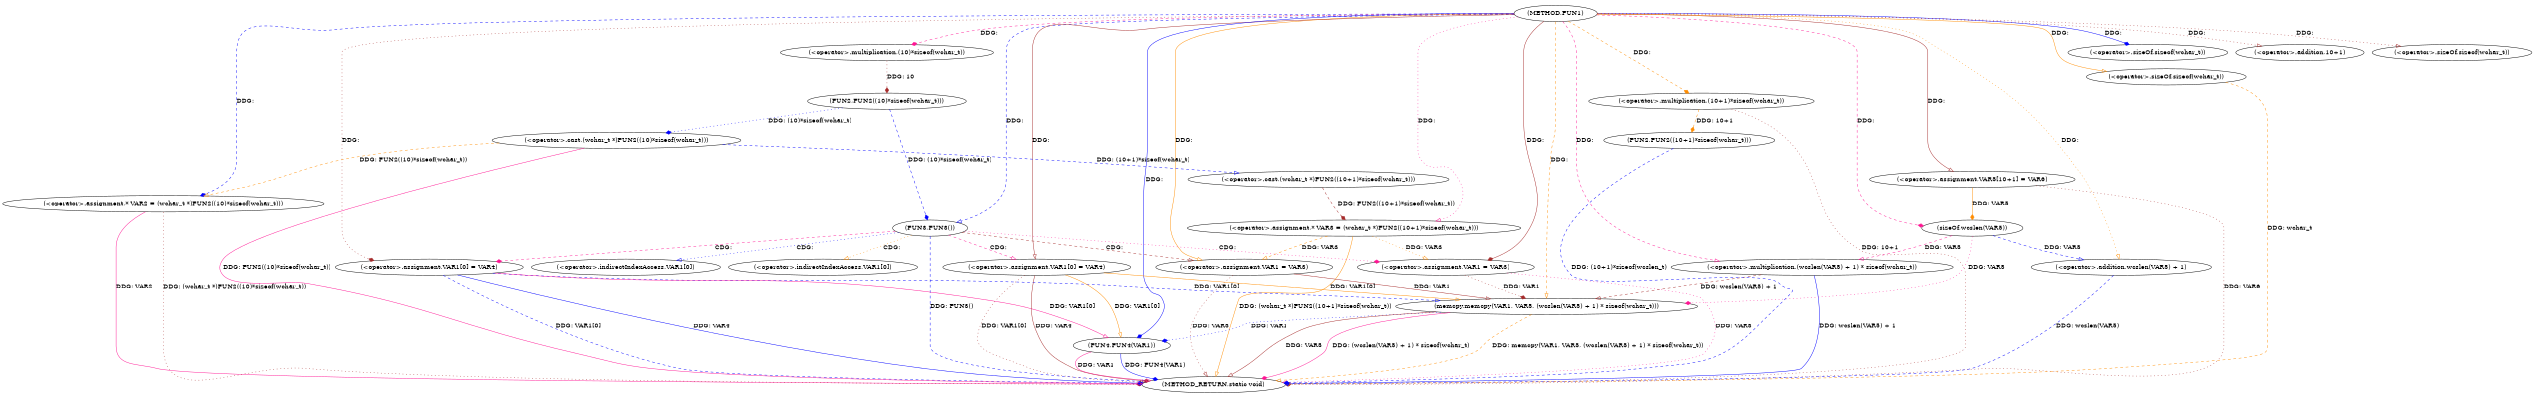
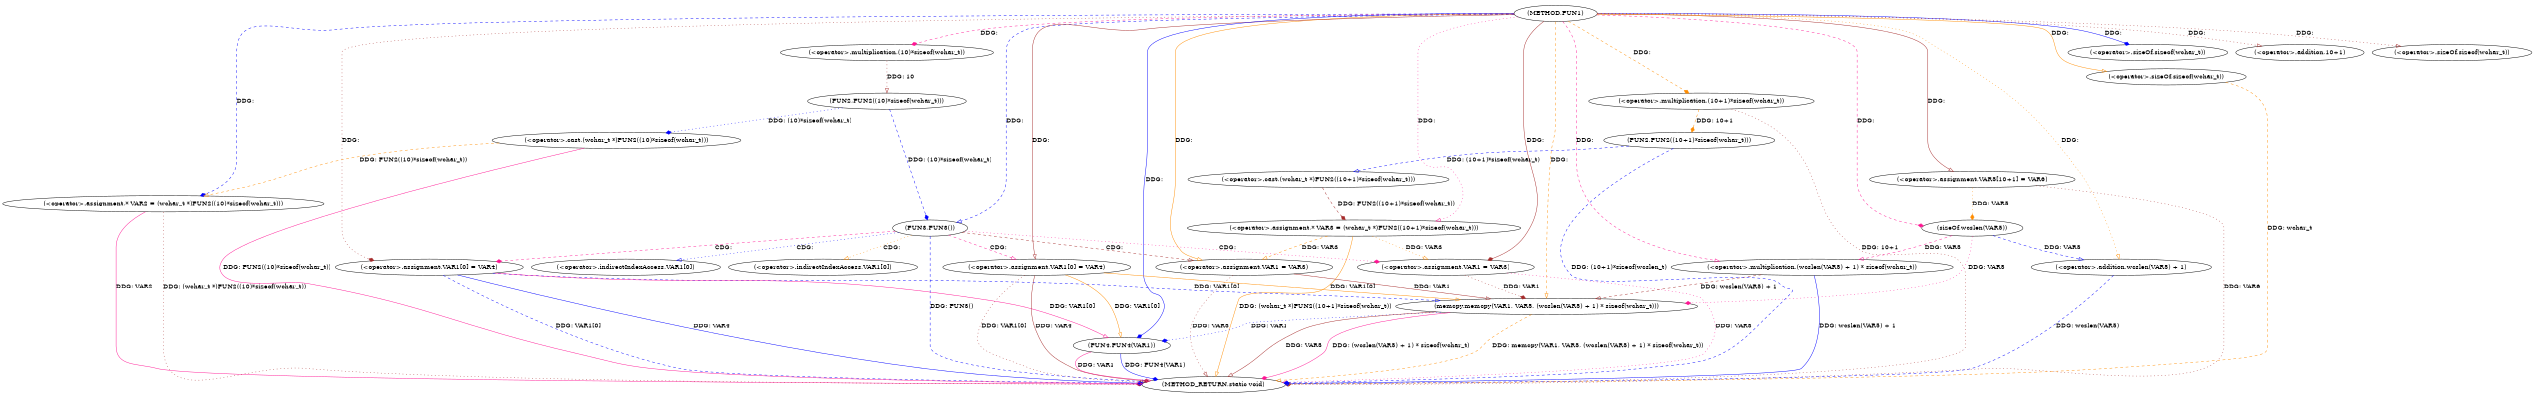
edge "(<operator>.multiplication,(10)*sizeof(wchar_t))" -> "(FUN2,FUN2((10)*sizeof(wchar_t)))": arrowhead diamond -> onormal
edge "(<operator>.cast,(wchar_t *)FUN2((10)*sizeof(wchar_t)))" -> "(<operator>.cast,(wchar_t *)FUN2((10+1)*sizeof(wchar_t)))": now "(FUN2,FUN2((10+1)*sizeof(wchar_t)))" -> "(<operator>.cast,(wchar_t *)FUN2((10+1)*sizeof(wchar_t)))"
edge "(<operator>.assignment,VAR5[10+1] = VAR6)" -> "(sizeOf,wcslen(VAR5))": style solid -> dotted
